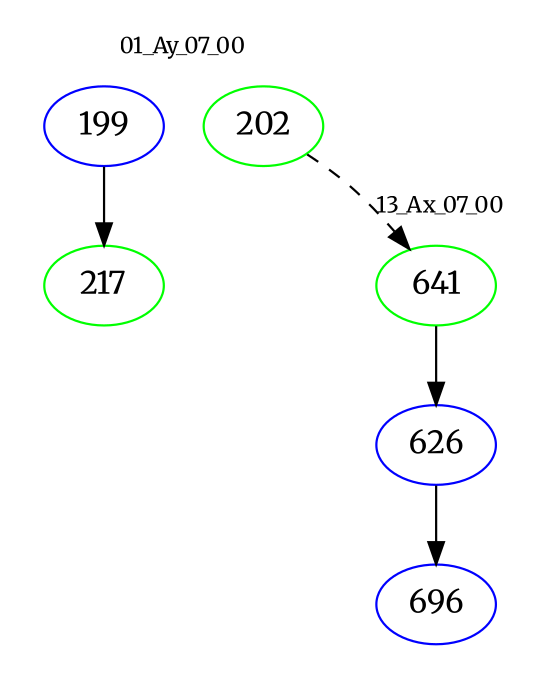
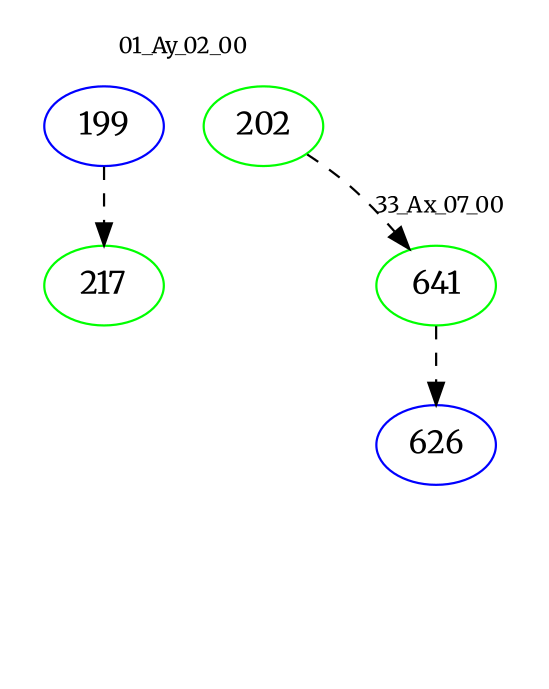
cluster "01_Ay_07_00": label "01_Ay_07_00" -> "01_Ay_02_00"
edge "199" -> "217": style solid -> dashed
cluster "13_Ax_07_00": label "13_Ax_07_00" -> "33_Ax_07_00"
edge "641" -> "626": style solid -> dashed
node "696": removed
